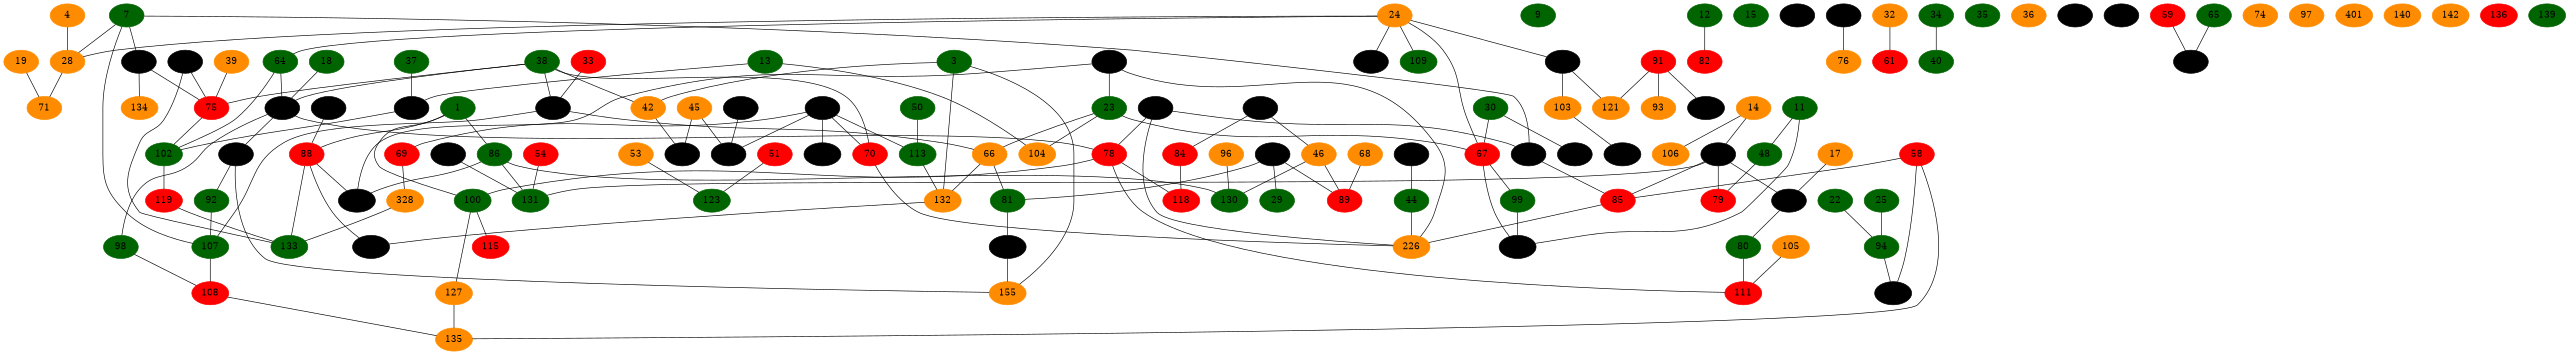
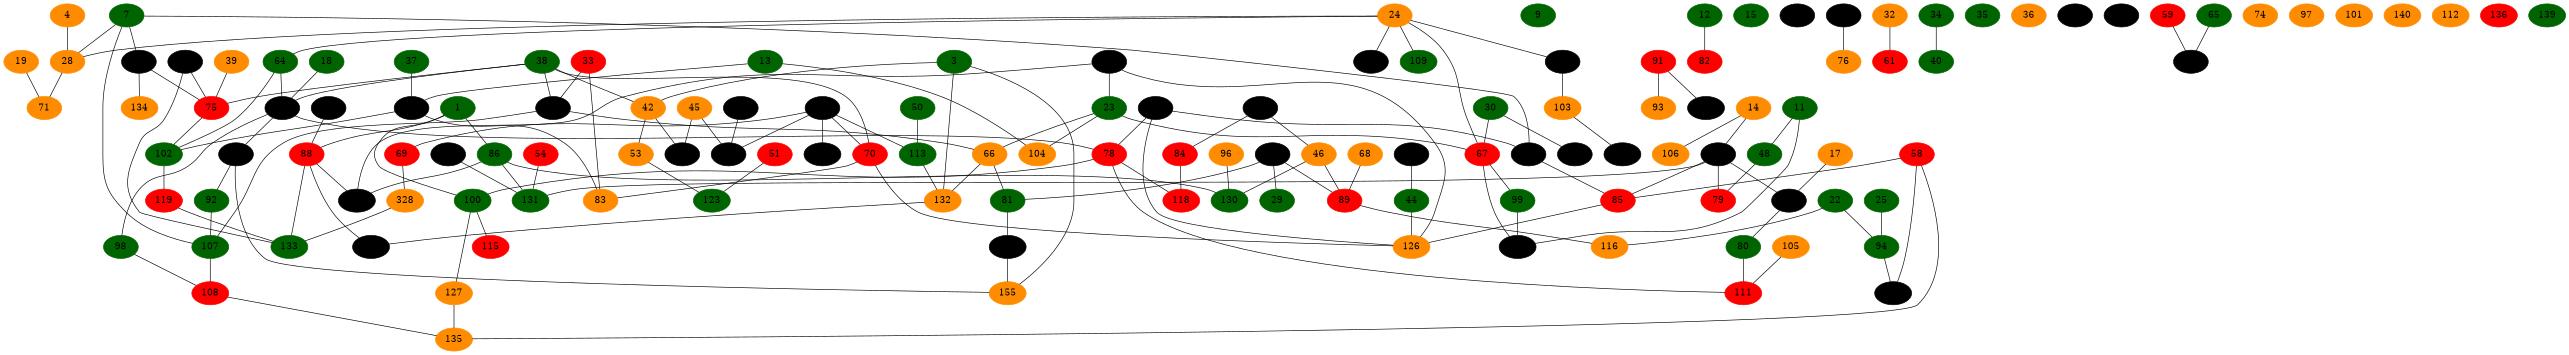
node "401": label "401" -> "101"
node "142": label "142" -> "112"
node "121": removed
edge "42" -- "53": added
node "83": added
node "226": label "226" -> "126"
node "116": added
